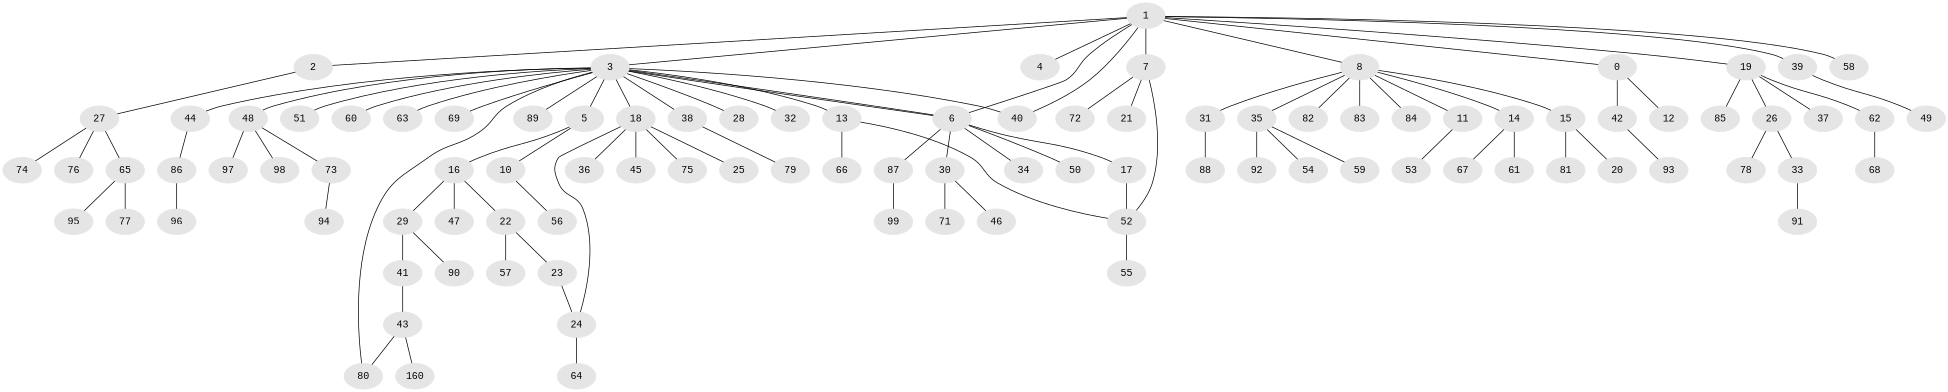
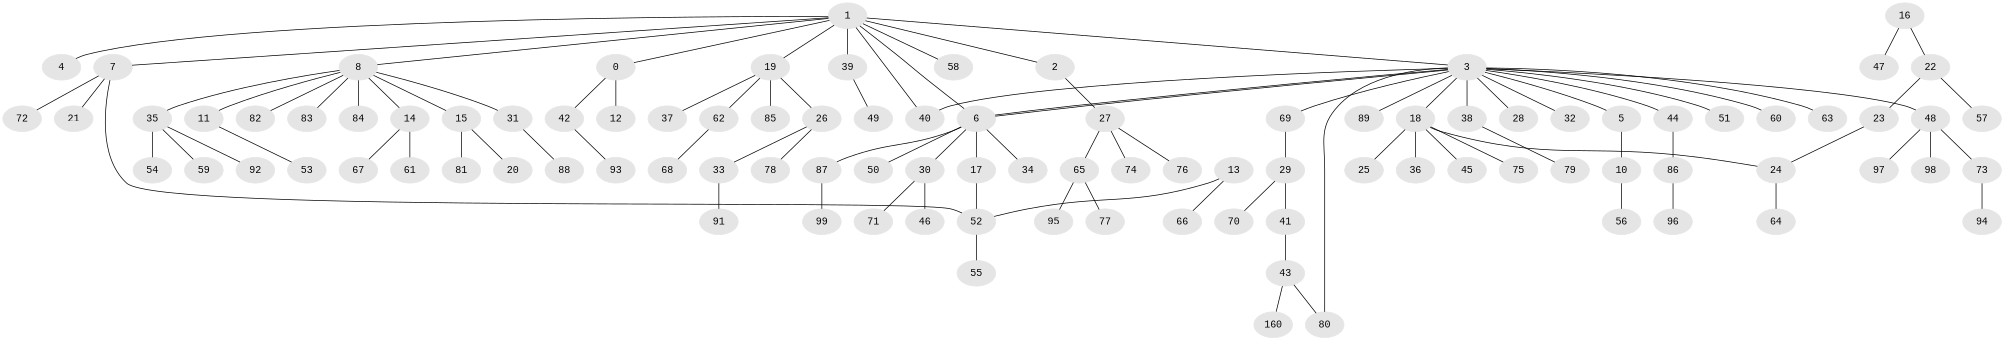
edge "3" -- "13": removed
edge "5" -- "16": removed
edge "16" -- "29": now "69" -- "29"
node "90": label "90" -> "70"
